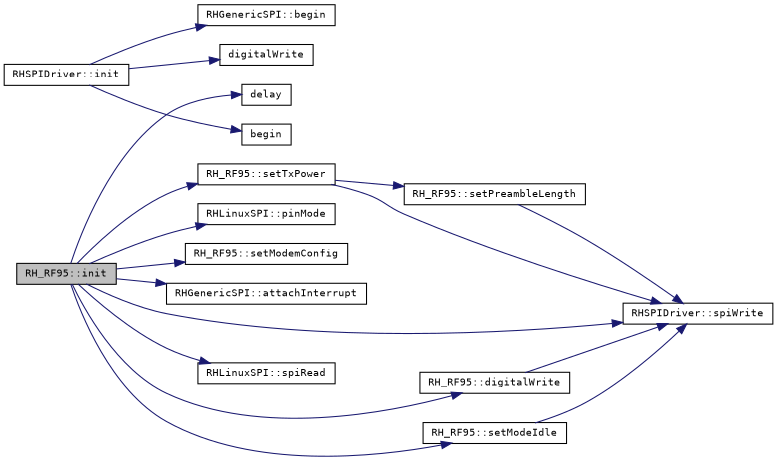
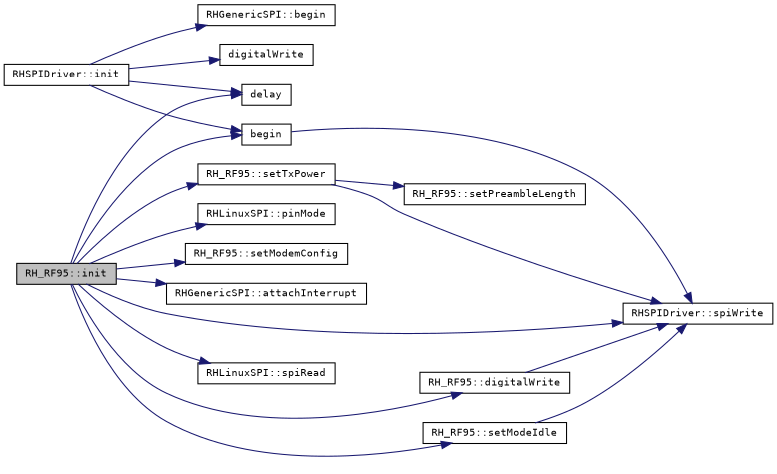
edge "RHSPIDriver::init" -> "delay": added
edge "RH_RF95::init" -> "begin": added
edge "RH_RF95::setPreambleLength" -> "RHSPIDriver::spiWrite": now "begin" -> "RHSPIDriver::spiWrite"
